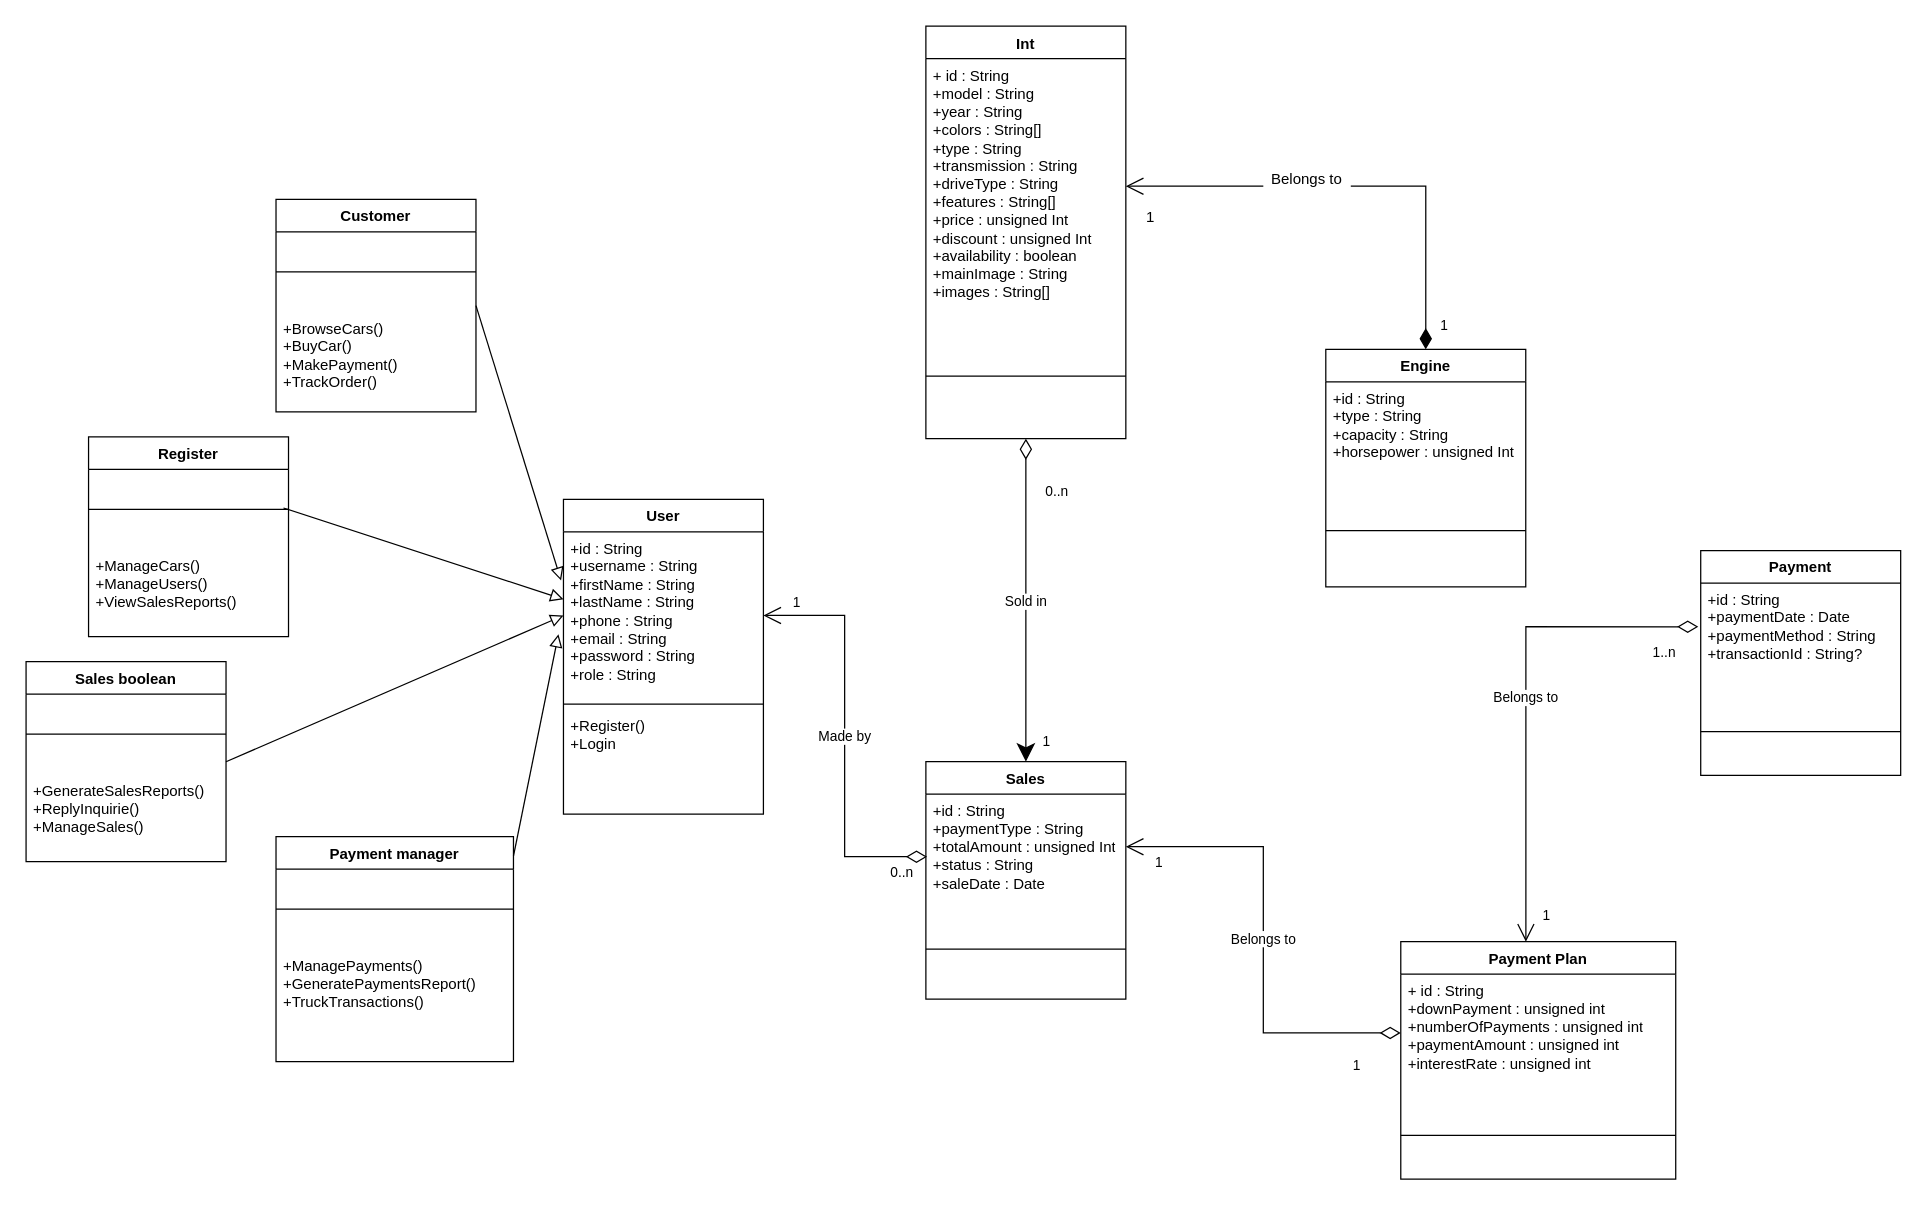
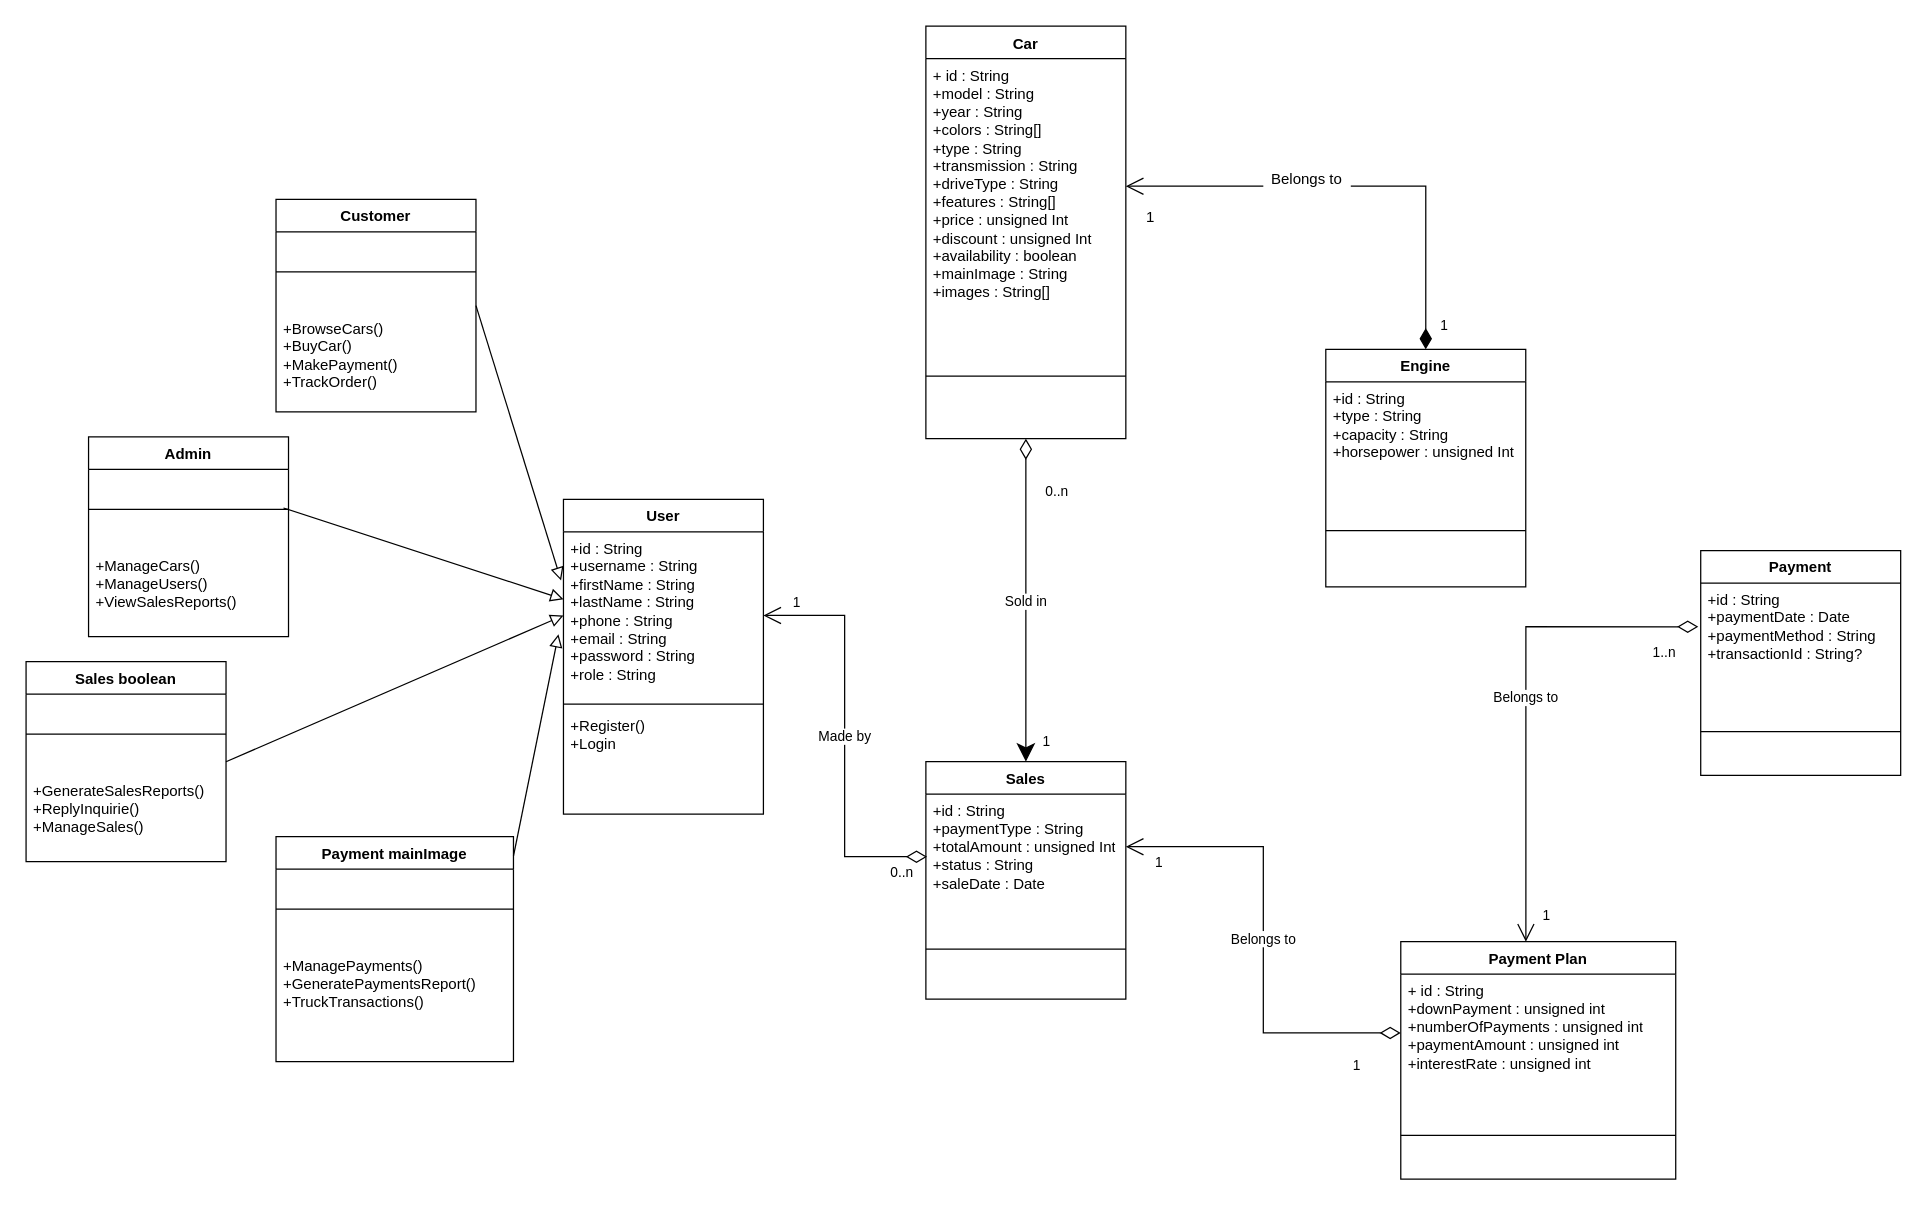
node "Int": label "Int" -> "Car"
node "Register": label "Register" -> "Admin"
node "Payment manager": label "Payment manager" -> "Payment mainImage"
